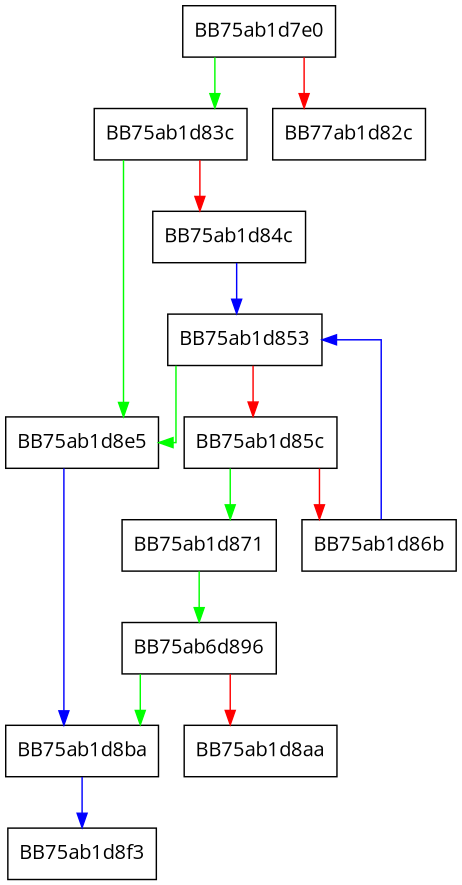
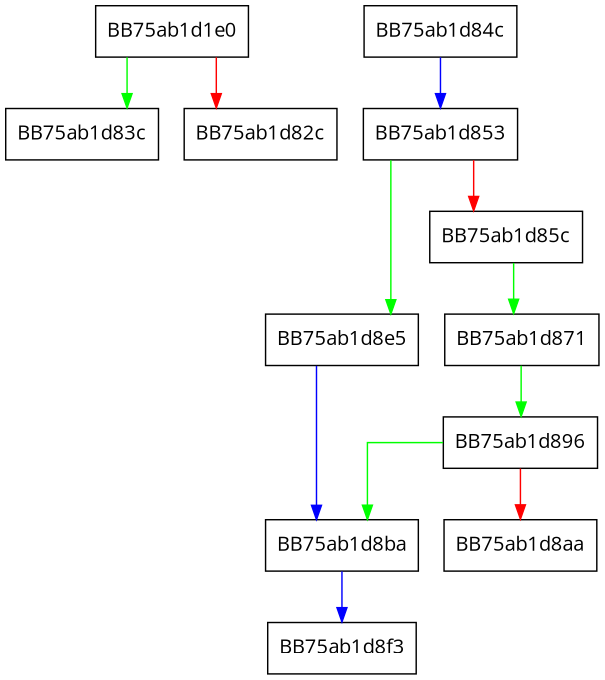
node "BB75ab1d7e0": label "BB75ab1d7e0" -> "BB75ab1d1e0"
node "BB77ab1d82c": label "BB77ab1d82c" -> "BB75ab1d82c"
edge "BB75ab1d83c" -> "BB75ab1d84c": removed
edge "BB75ab1d83c" -> "BB75ab1d8e5": removed
node "BB75ab1d86b": removed
node "BB75ab6d896": label "BB75ab6d896" -> "BB75ab1d896"
